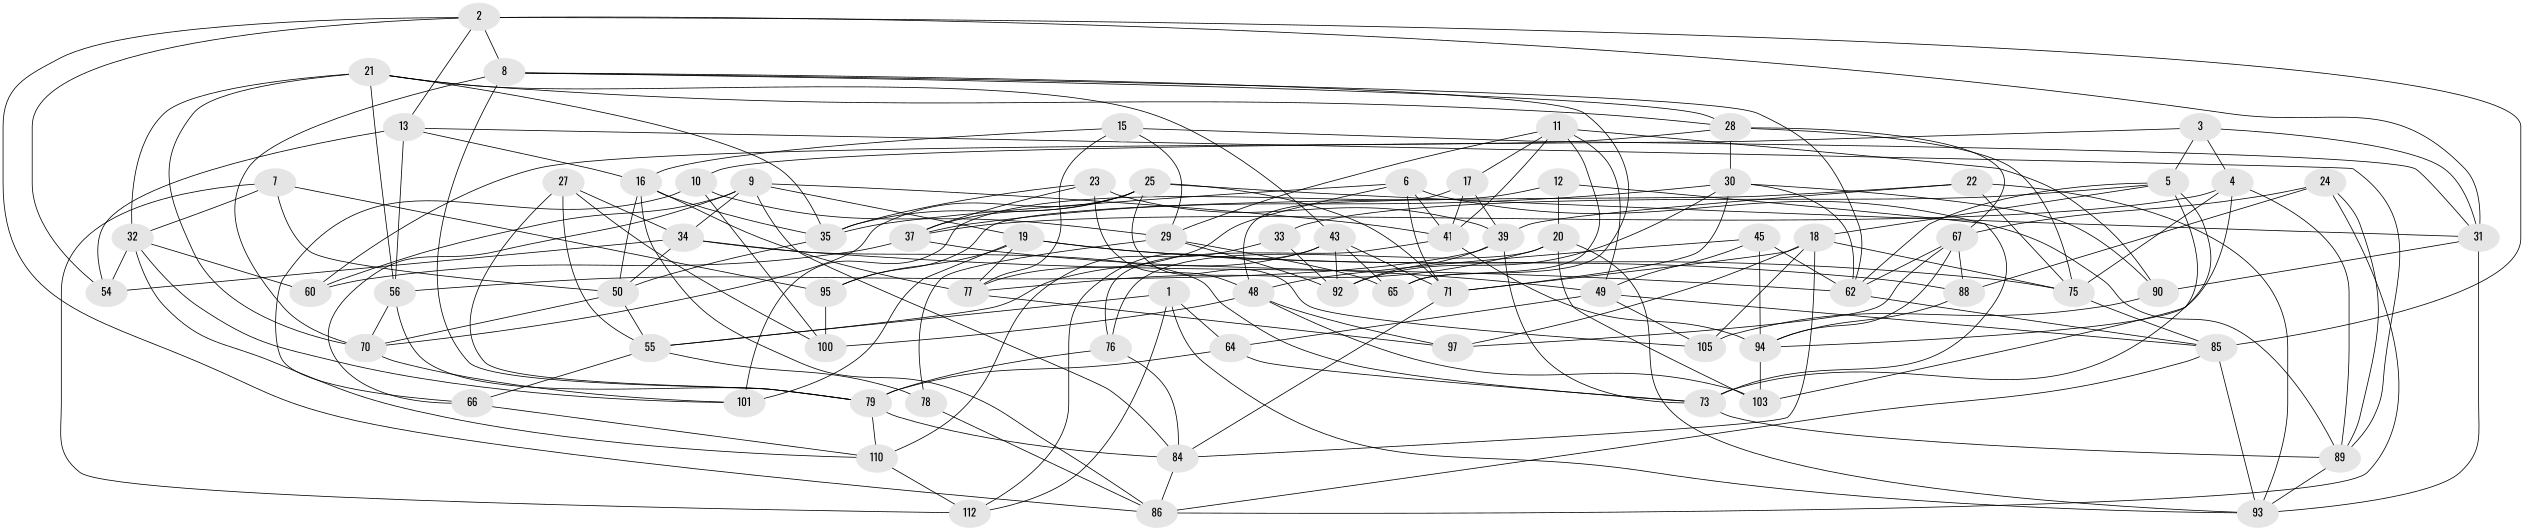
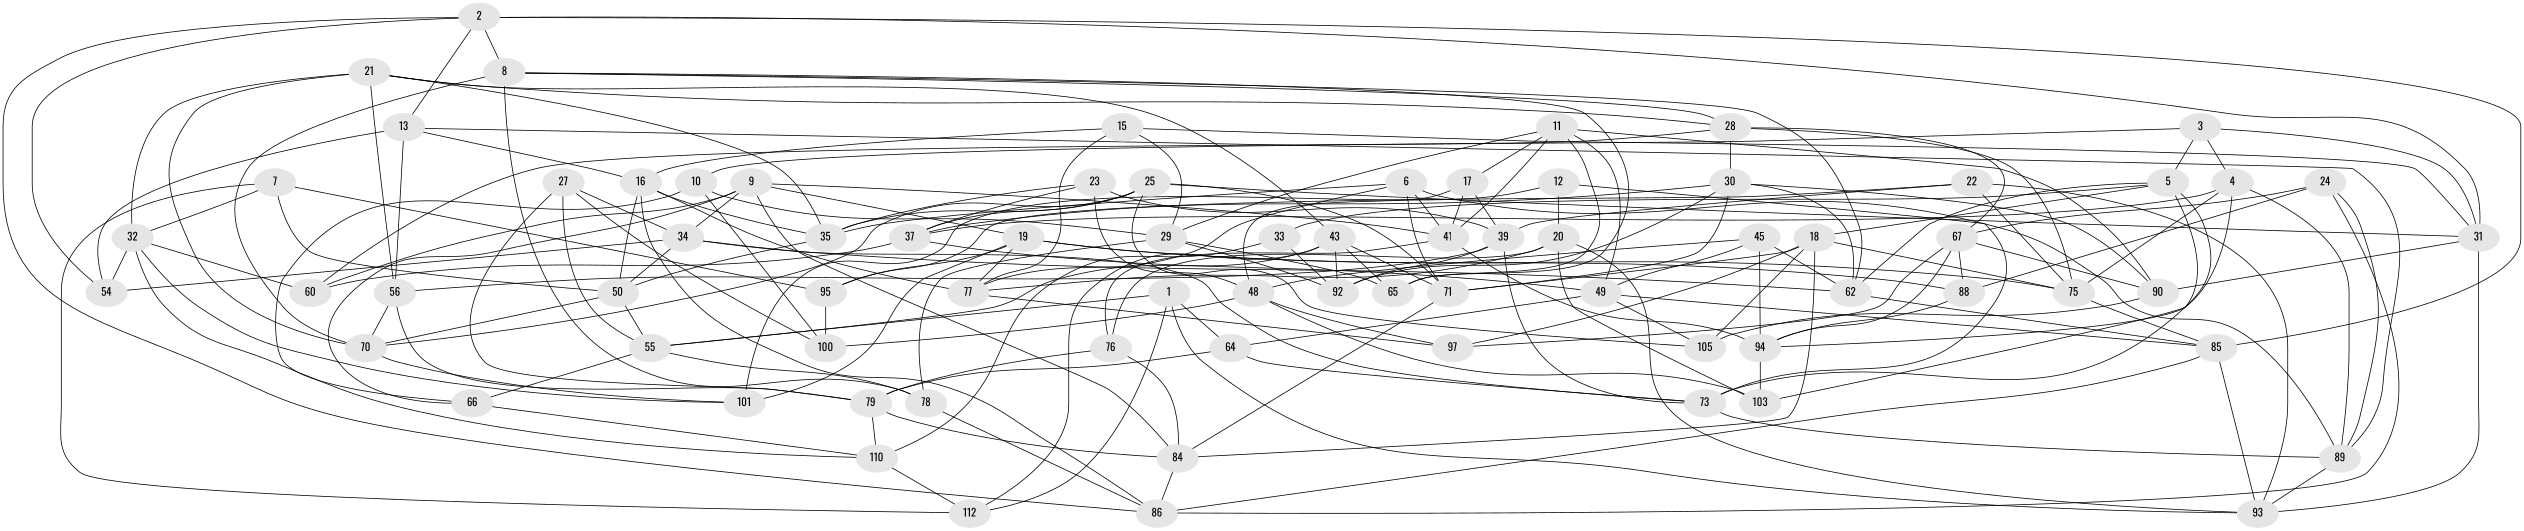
edge "67" -- "62": now "67" -- "90"
edge "8" -- "79": now "8" -- "78"
